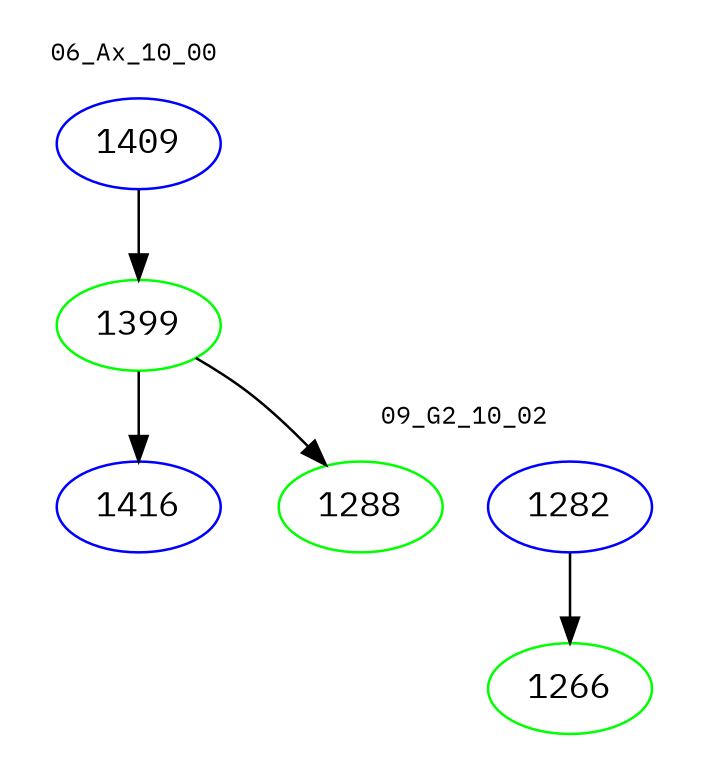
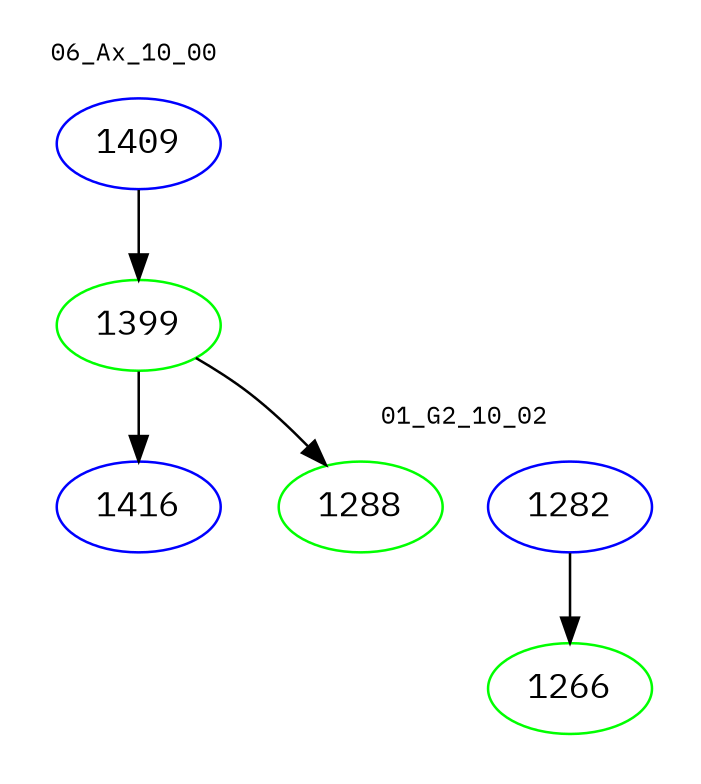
cluster "09_G2_10_02": label "09_G2_10_02" -> "01_G2_10_02"
